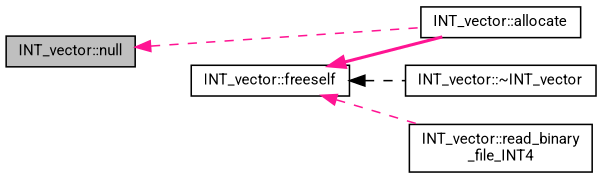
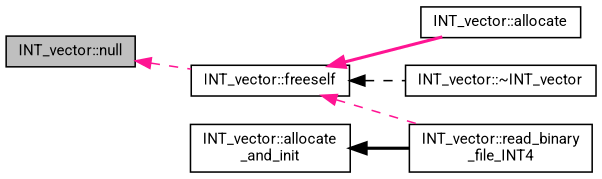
edge "INT_vector::allocate" -> "INT_vector::null": now "INT_vector::freeself" -> "INT_vector::null"
node "INT_vector::allocate _and_init": added
